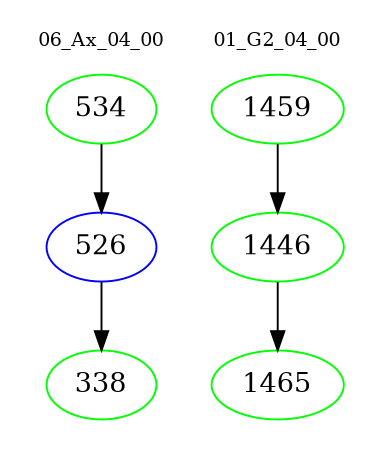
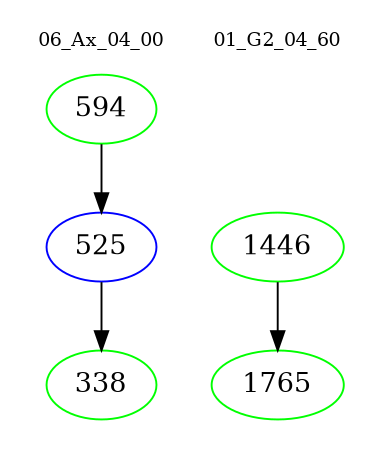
cluster "01_G2_04_00": label "01_G2_04_00" -> "01_G2_04_60"
node "534": label "534" -> "594"
node "1459": removed
node "526": label "526" -> "525"
node "1465": label "1465" -> "1765"
